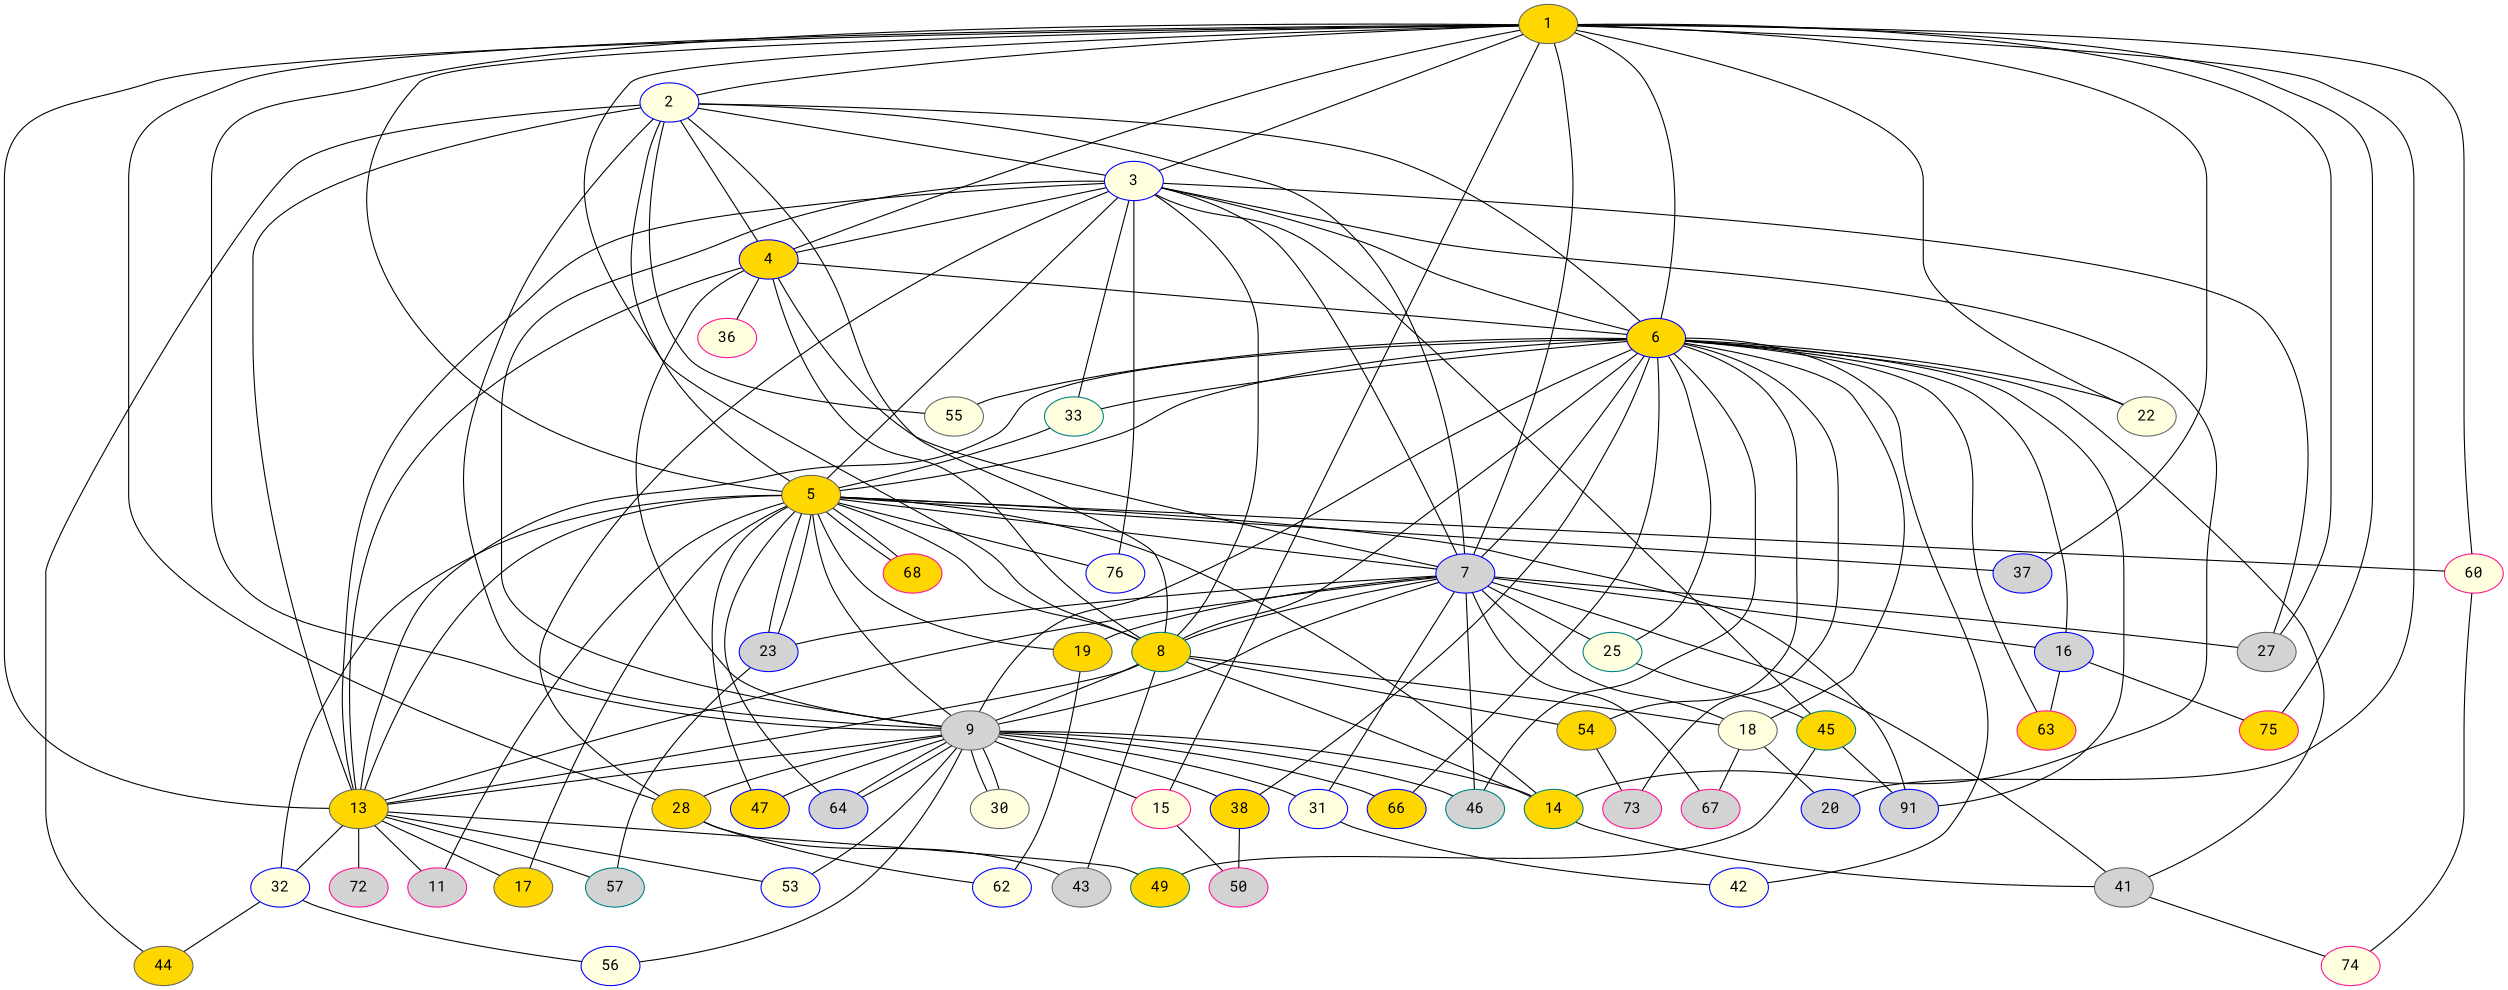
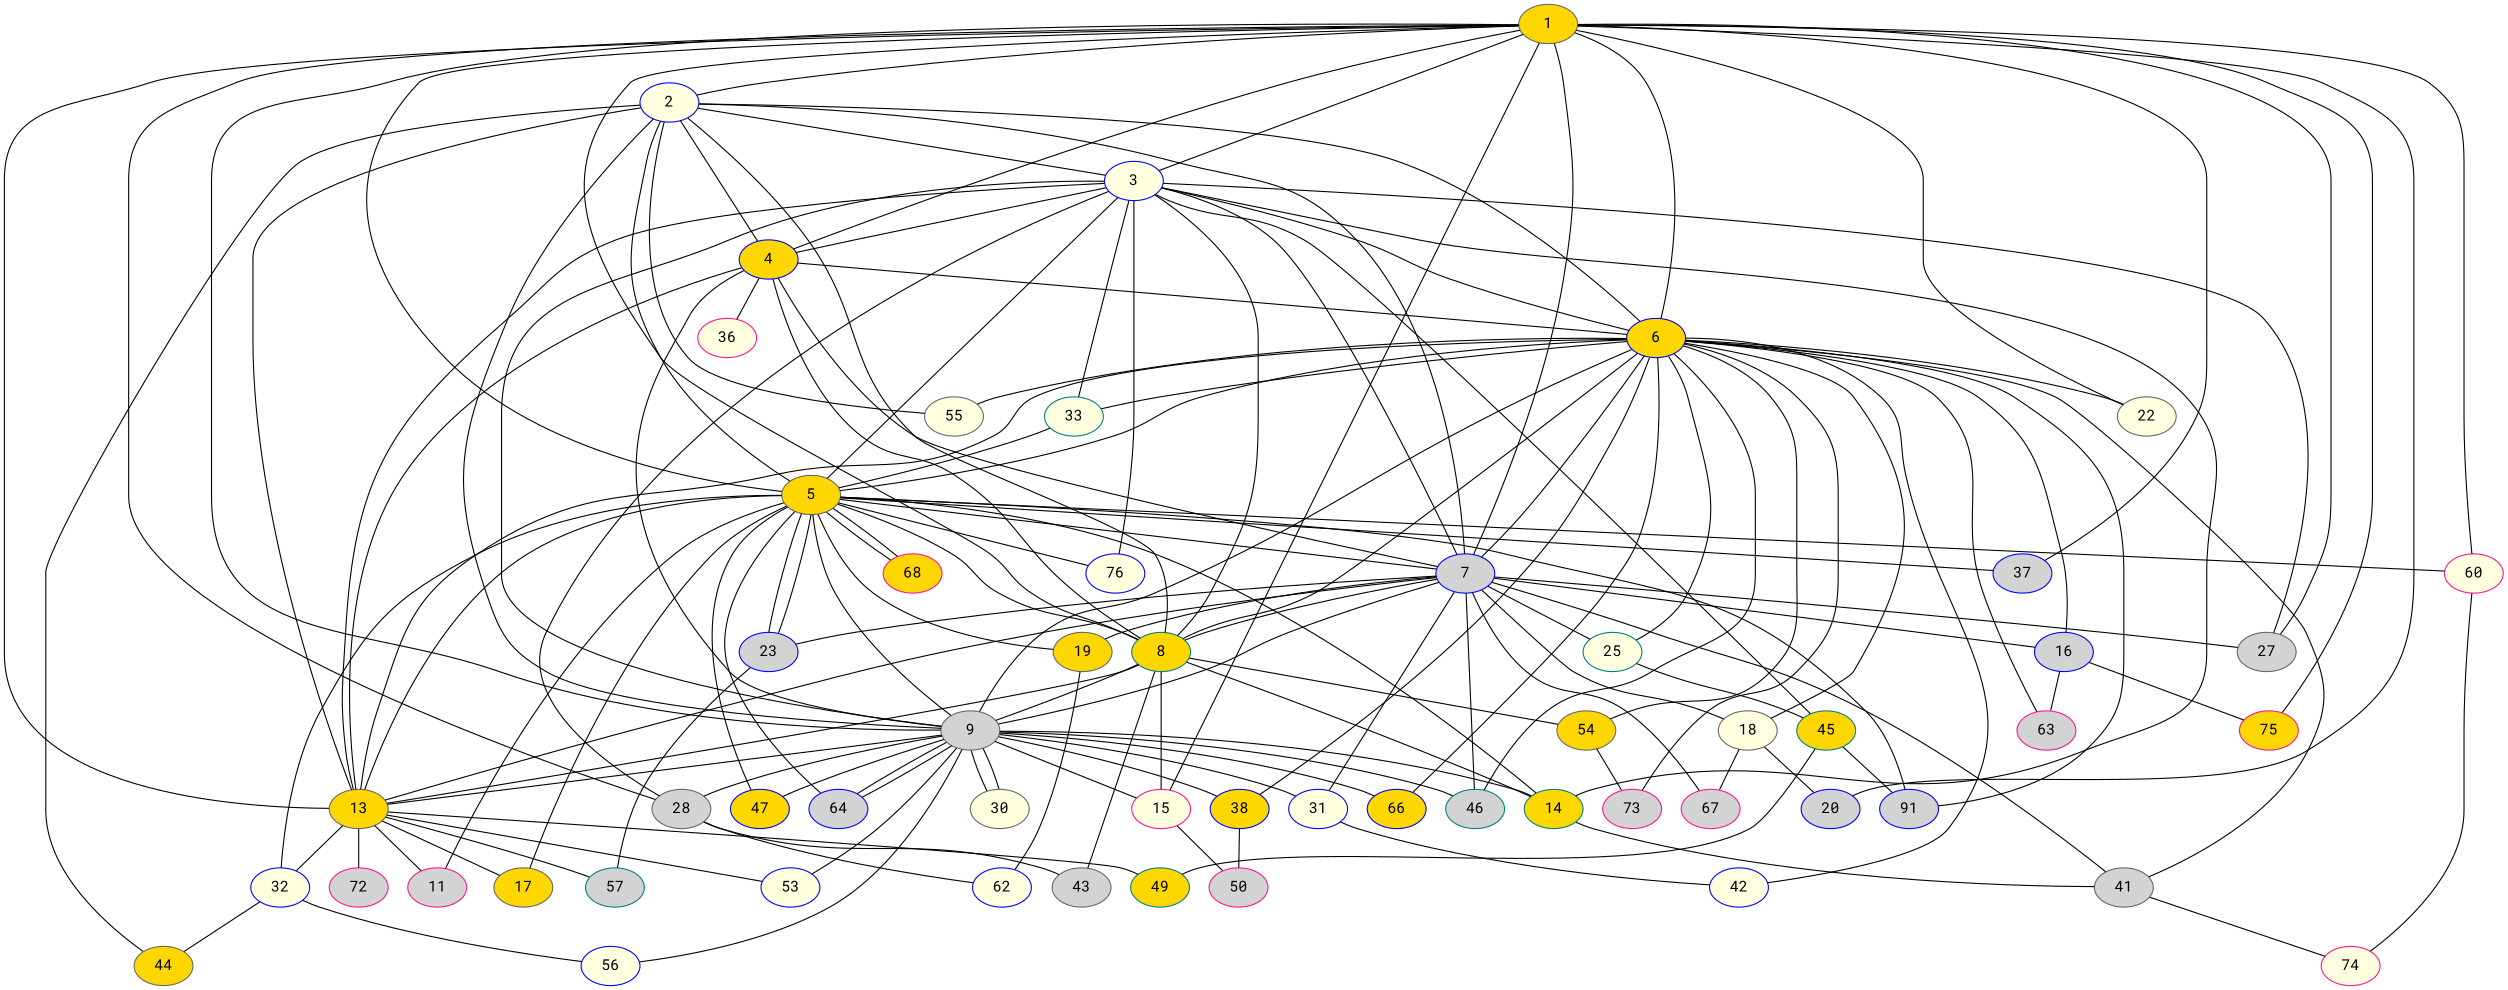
edge "8" -- "18": now "8" -- "15"
node "63": fillcolor gold -> lightgrey
node "28": fillcolor gold -> lightgrey
